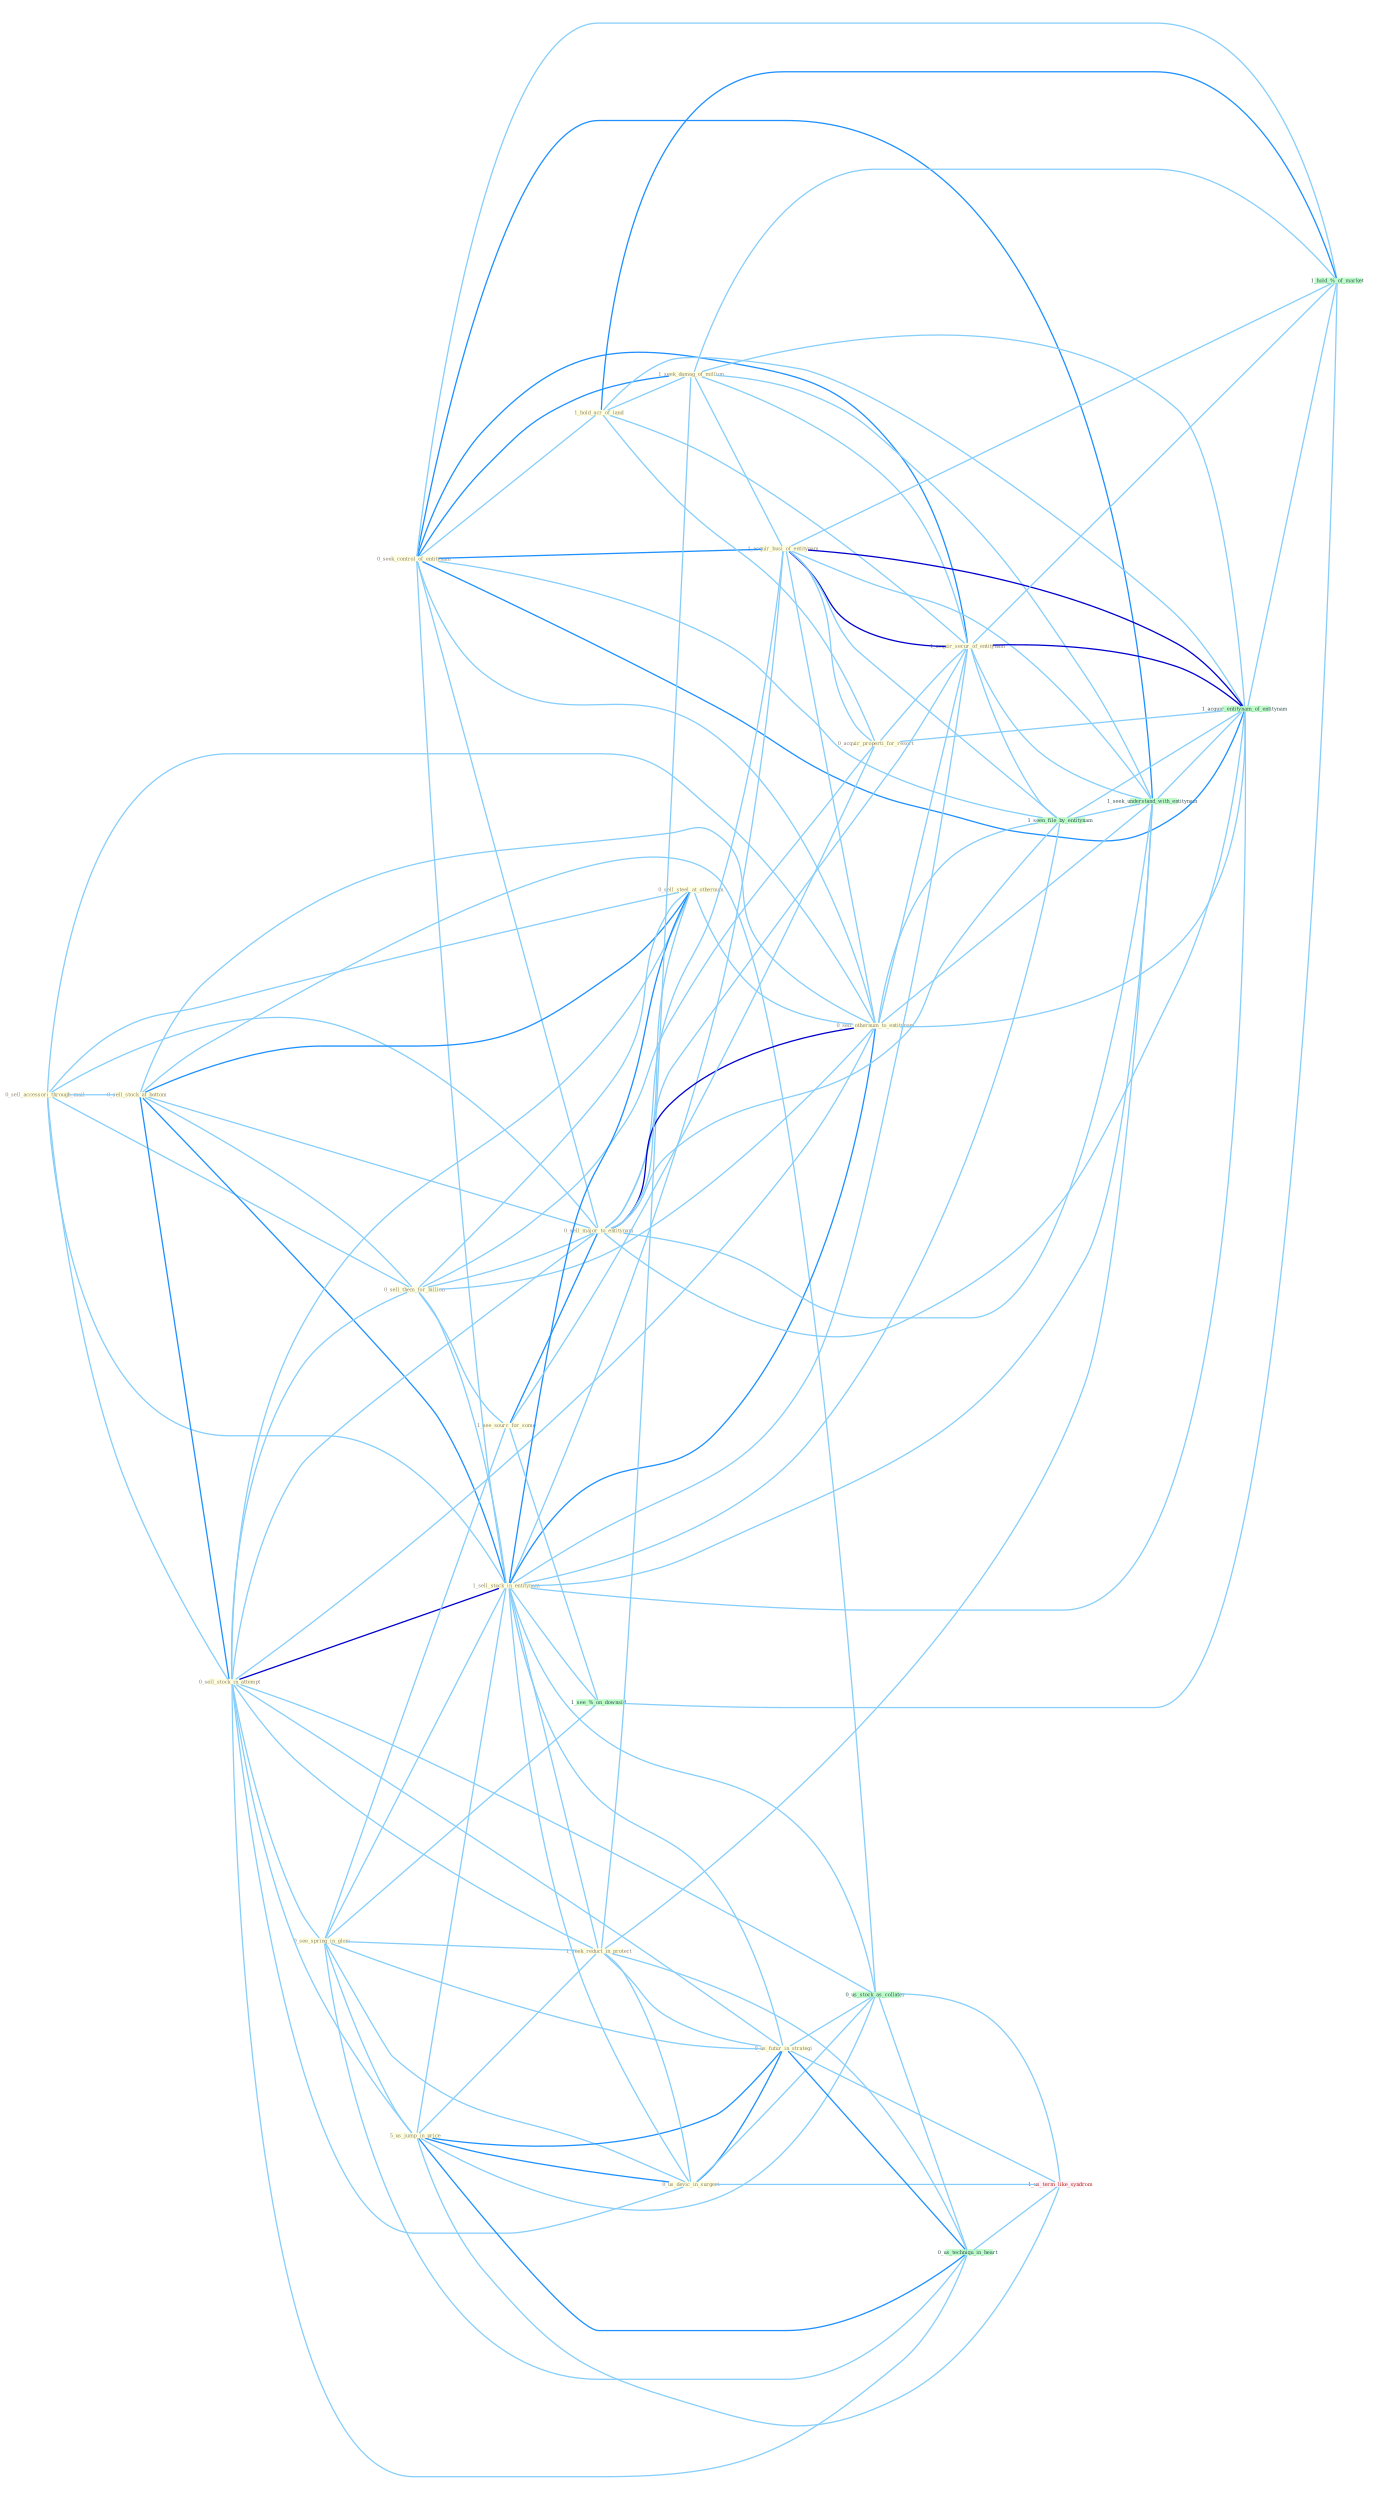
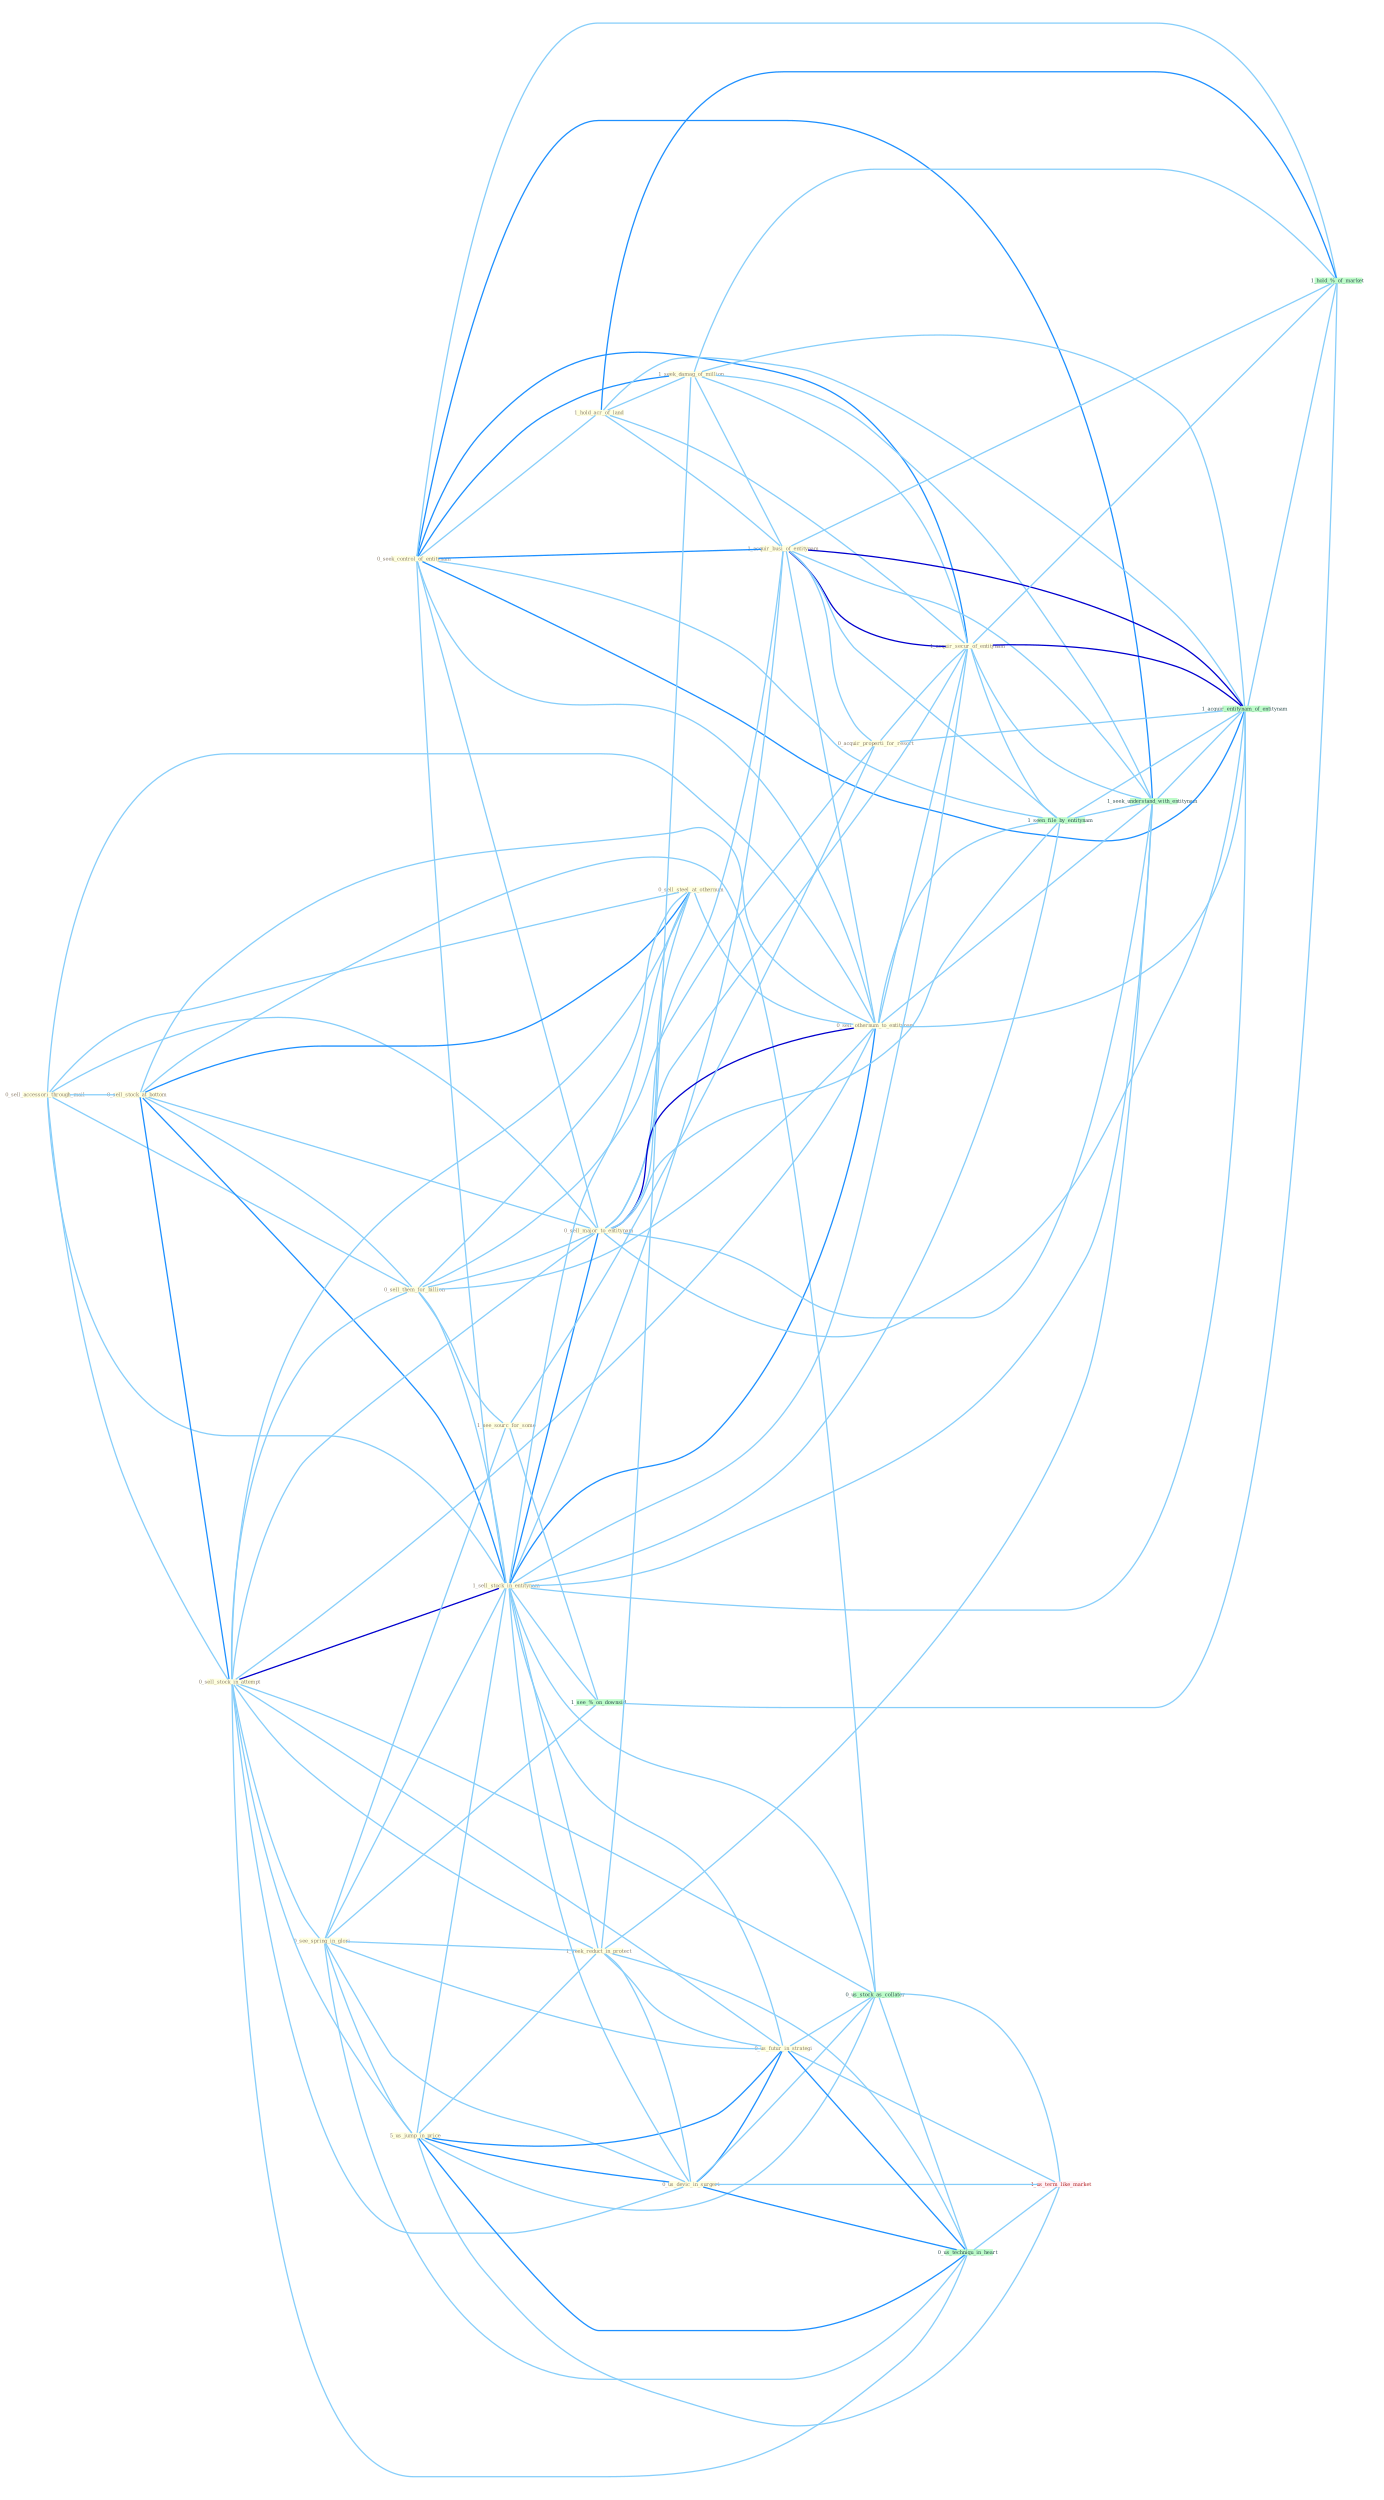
edge "1_hold_acr_of_land" -- "0_acquir_properti_for_resort": now "1_hold_acr_of_land" -- "1_acquir_busi_of_entitynam"
edge "0_sell_steel_at_othernum" -- "1_sell_stock_in_entitynam": color #1e90ff -> #87cefa
edge "0_sell_major_to_entitynam" -- "1_see_sourc_for_some": now "0_sell_major_to_entitynam" -- "1_sell_stock_in_entitynam"
node "1_us_term_like_syndrom": label "1_us_term_like_syndrom" -> "1_us_term_like_market"
edge "0_us_devic_in_surgeri" -- "0_us_techniqu_in_heart": added
